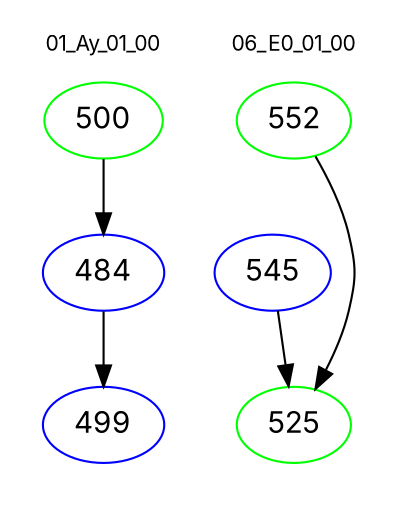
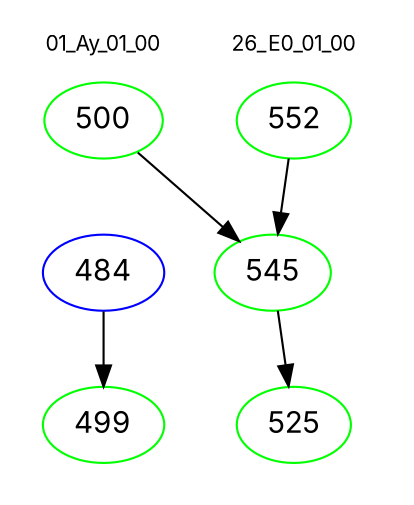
cluster "06_E0_01_00": label "06_E0_01_00" -> "26_E0_01_00"
edge "500" -> "484": now "500" -> "545"
edge "552" -> "525": now "552" -> "545"
node "545": color blue -> green
node "499": color blue -> green
